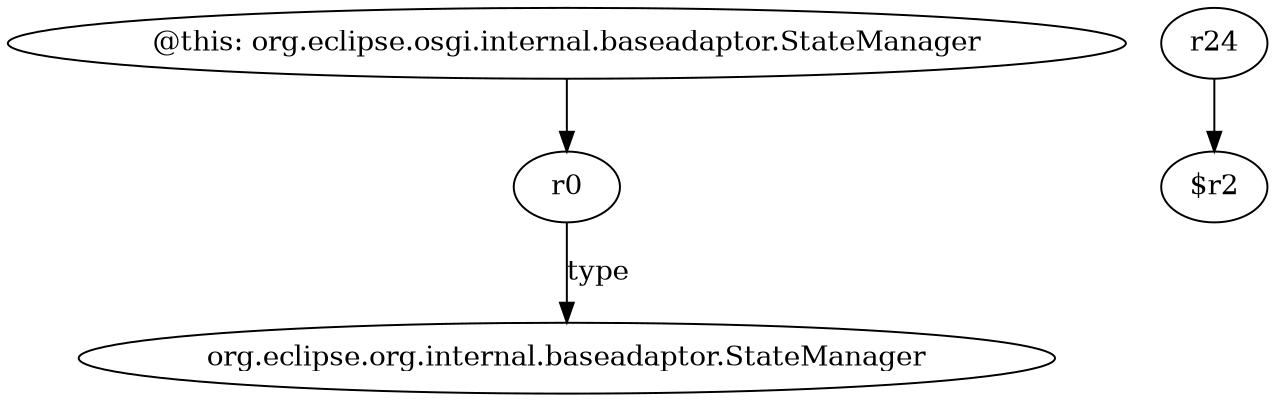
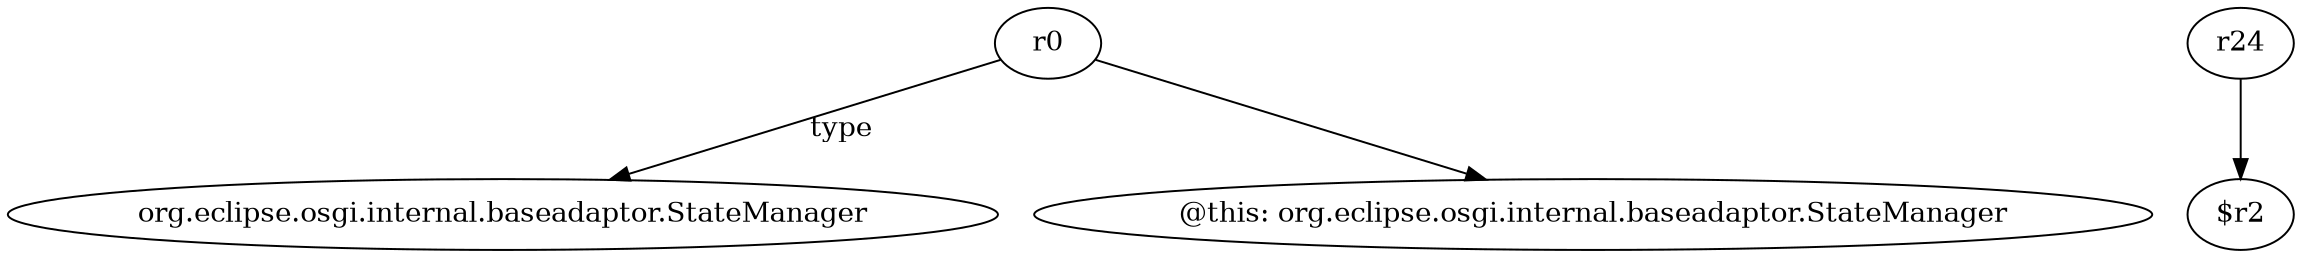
edge "@this: org.eclipse.osgi.internal.baseadaptor.StateManager" -> "r0": reversed
node "org.eclipse.org.internal.baseadaptor.StateManager": label "org.eclipse.org.internal.baseadaptor.StateManager" -> "org.eclipse.osgi.internal.baseadaptor.StateManager"
